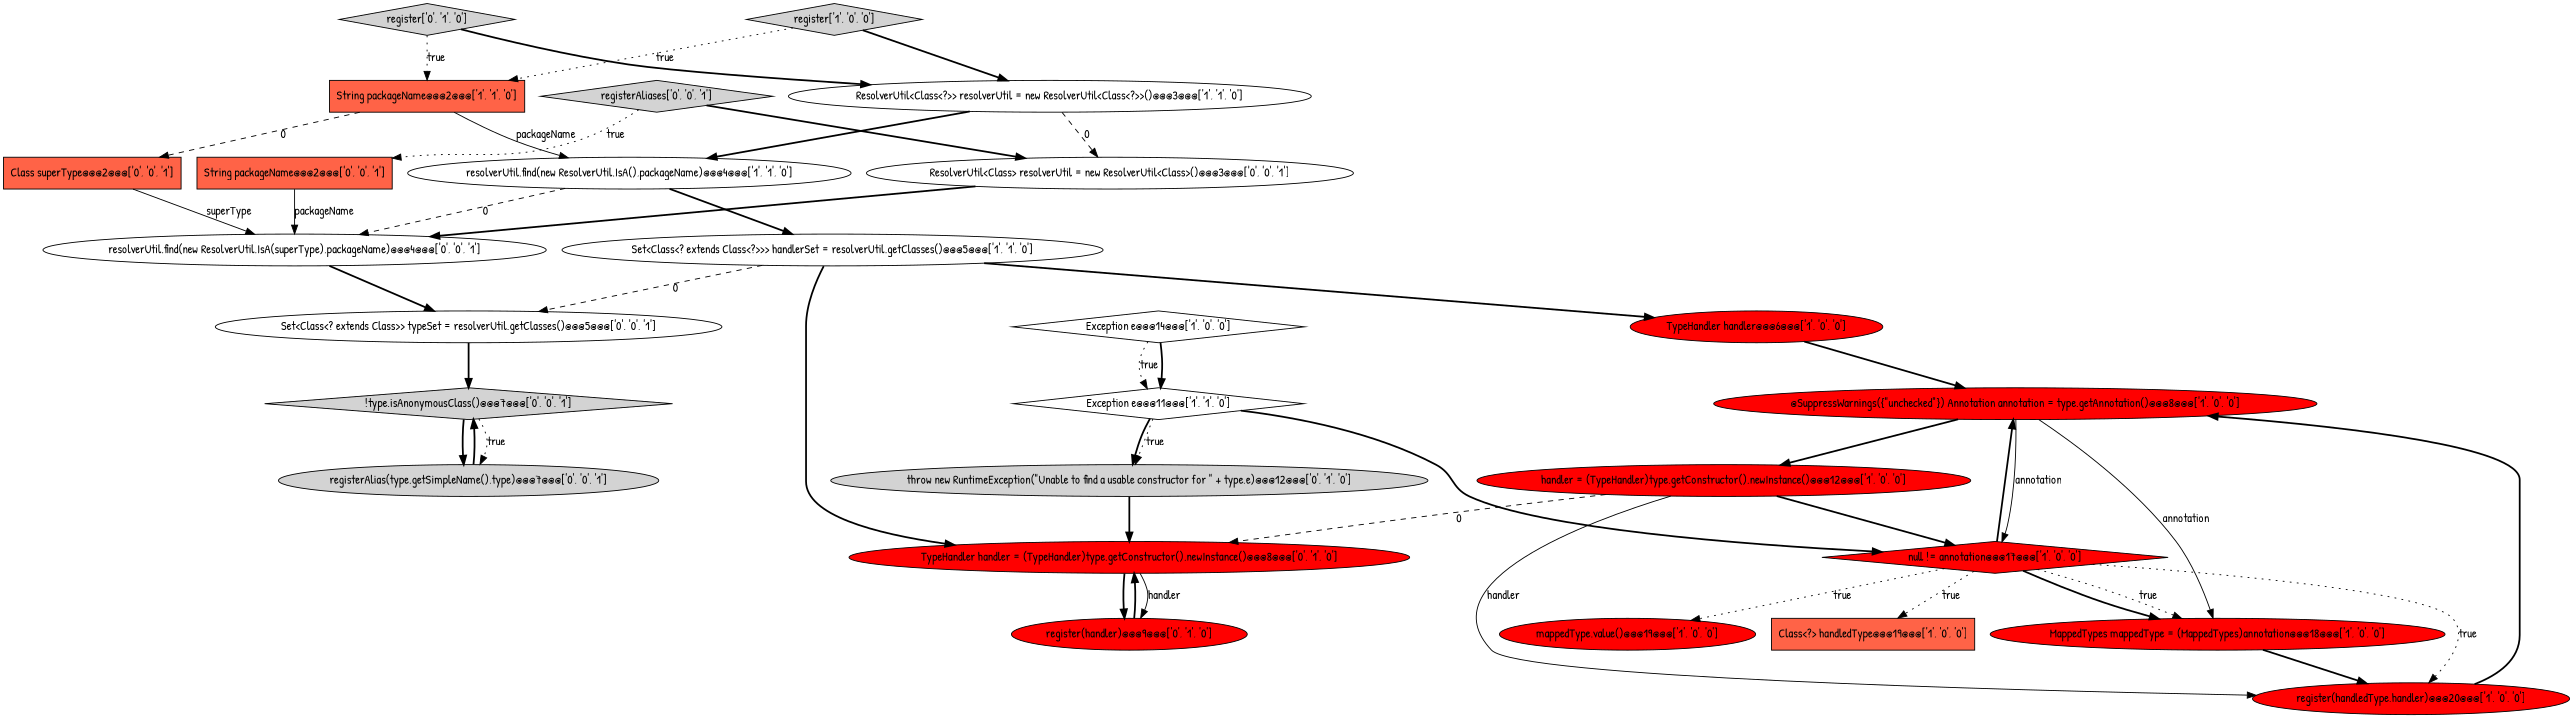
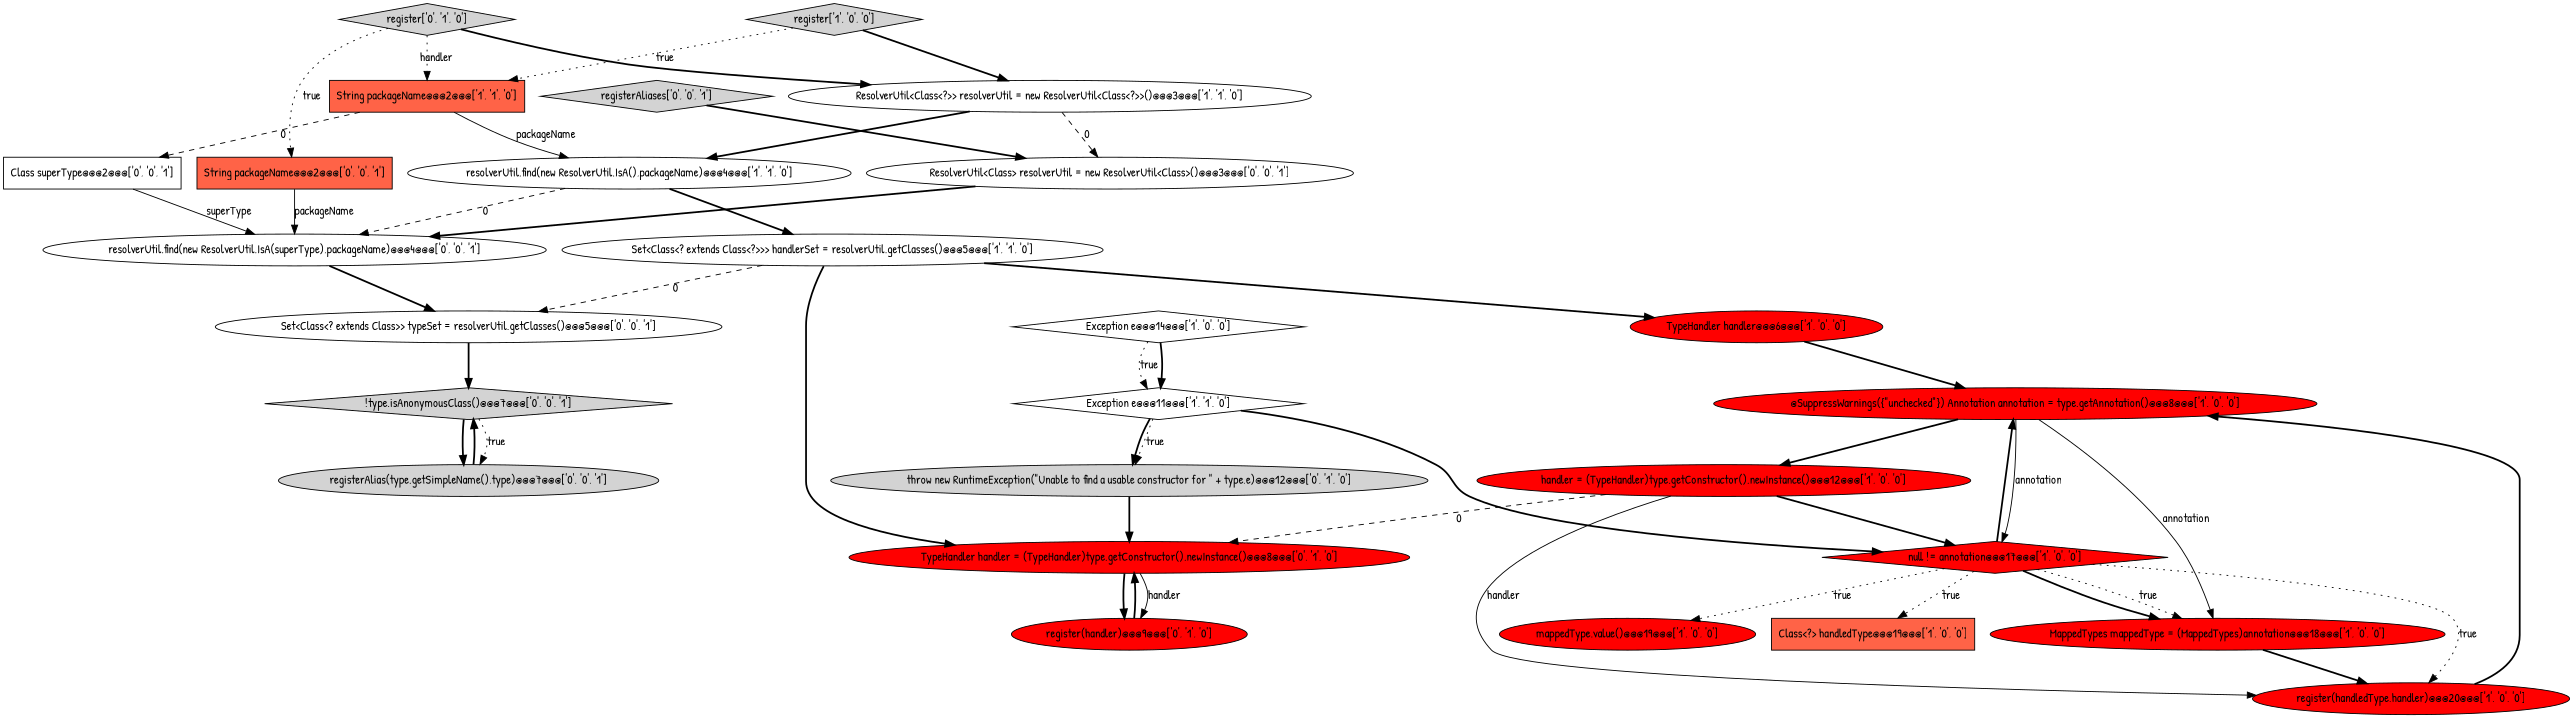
edge "register['0', '1', '0']" -> "String packageName@@@2@@@['1', '1', '0']": label "true" -> "handler"
edge "registerAliases['0', '0', '1']" -> "String packageName@@@2@@@['0', '0', '1']": now "register['0', '1', '0']" -> "String packageName@@@2@@@['0', '0', '1']"
node "Class superType@@@2@@@['0', '0', '1']": fillcolor tomato -> white
